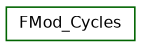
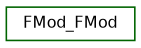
node "FMod_Cycles": label "FMod_Cycles" -> "FMod_FMod"
